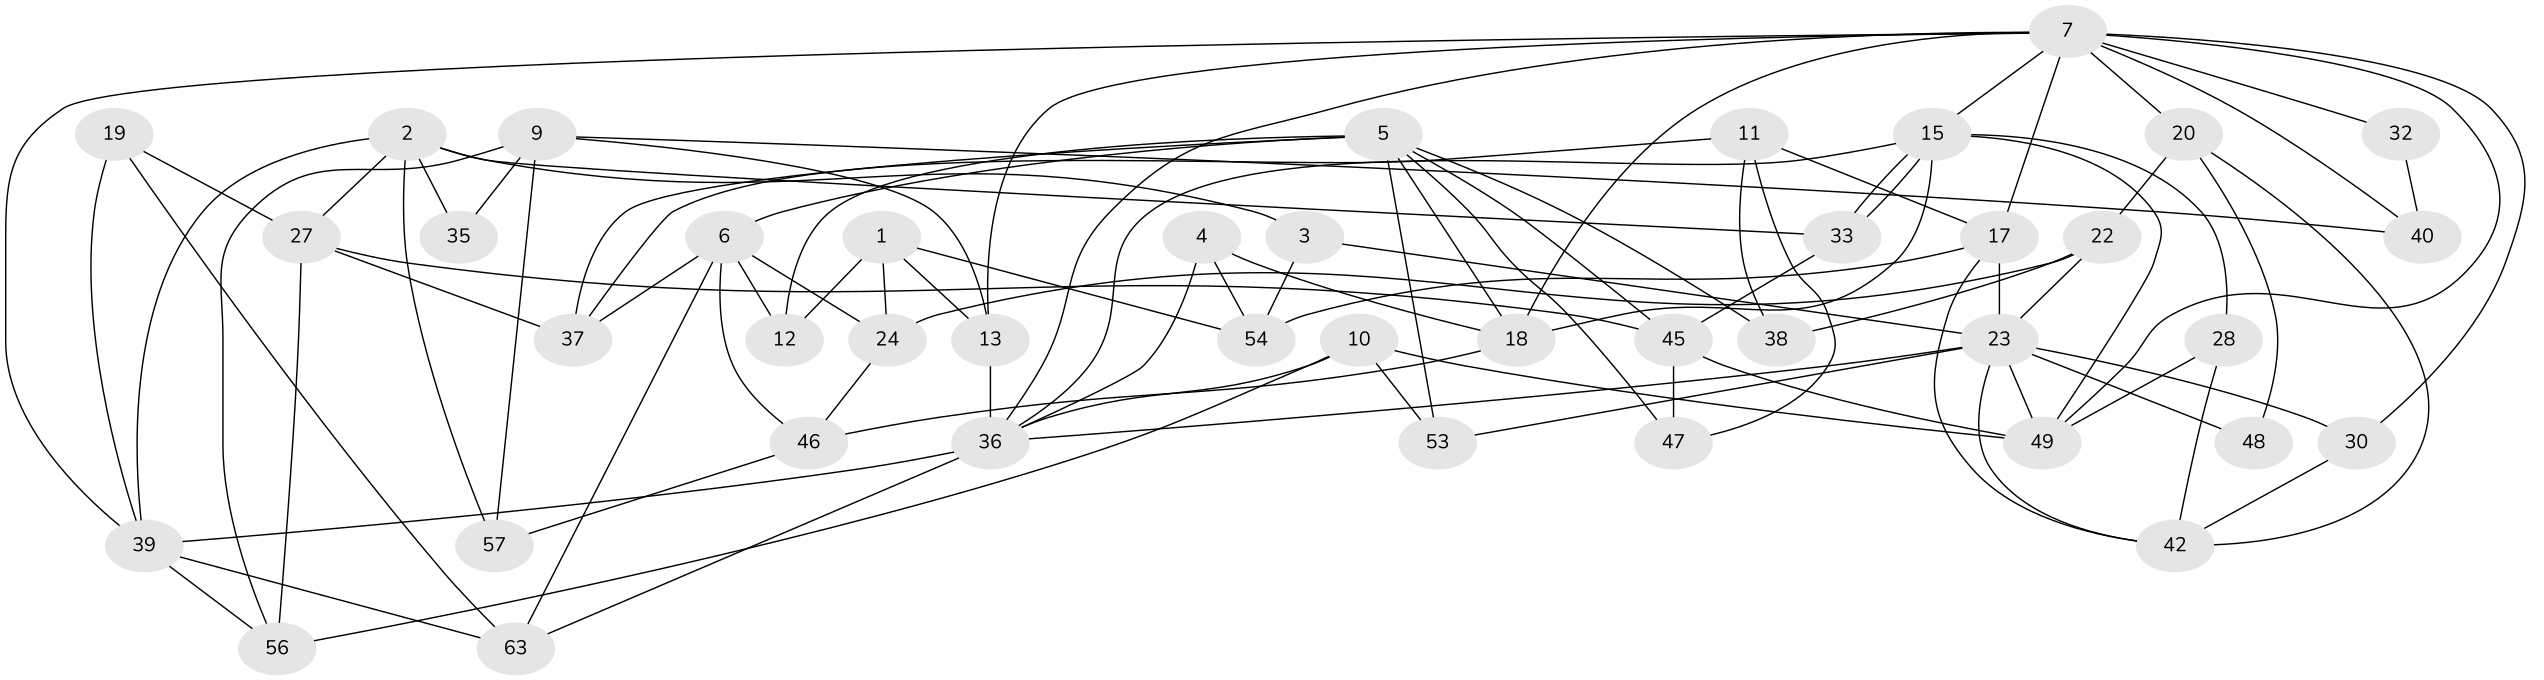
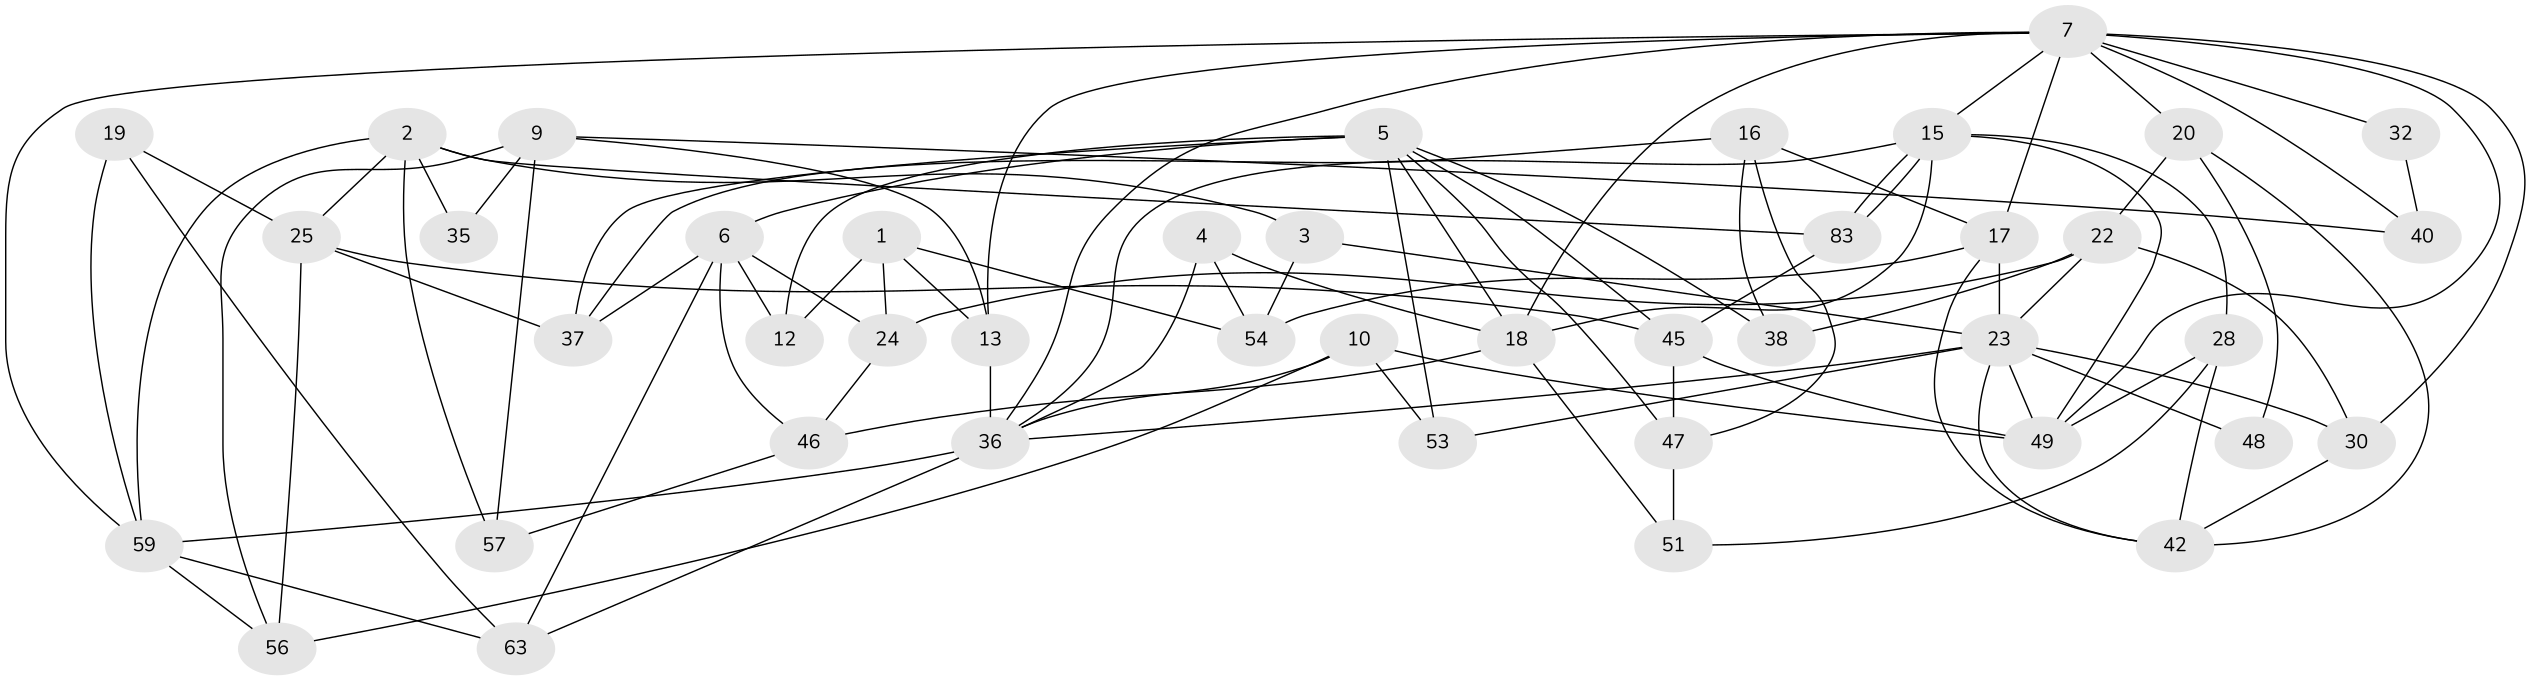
node "11": label "11" -> "16"
node "27": label "27" -> "25"
node "33": label "33" -> "83"
edge "22" -- "30": added
node "39": label "39" -> "59"
node "51": added
